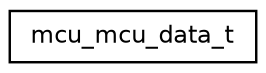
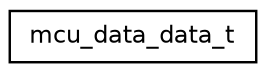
node "mcu_mcu_data_t": label "mcu_mcu_data_t" -> "mcu_data_data_t"
